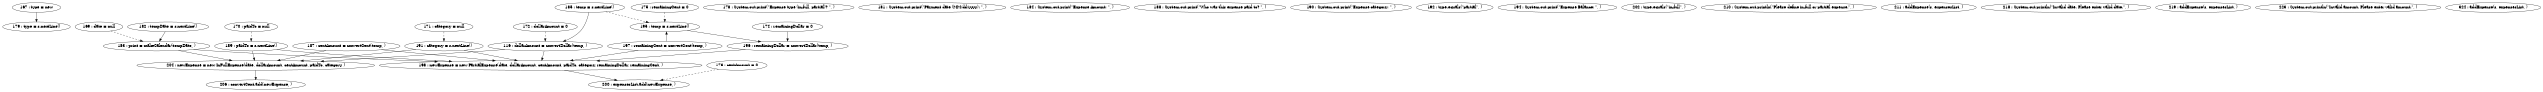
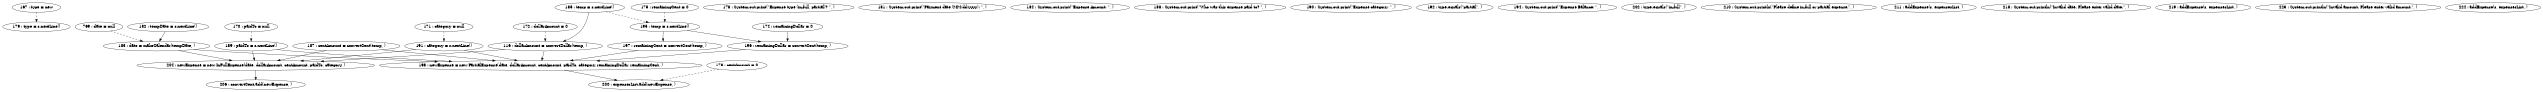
node "324 : addExpense(s, expensesList, )": label "324 : addExpense(s, expensesList, )" -> "224 : addExpense(s, expensesList, )"
edge "167 : type = new" -> "179 : type = s.nextLine()": style solid -> dashed
node "169 : date = null": label "169 : date = null" -> "769 : date = null"
edge "197 : remainingCent = convertCent(temp, )" -> "195 : temp = s.nextLine()": reversed
node "183 : print = makeCalendar(tempDate, )": label "183 : print = makeCalendar(tempDate, )" -> "183 : date = makeCalendar(tempDate, )"
node "196 : remainingDollar = convertDollar(temp, )": label "196 : remainingDollar = convertDollar(temp, )" -> "196 : remainingDollar = convertCent(temp, )"
